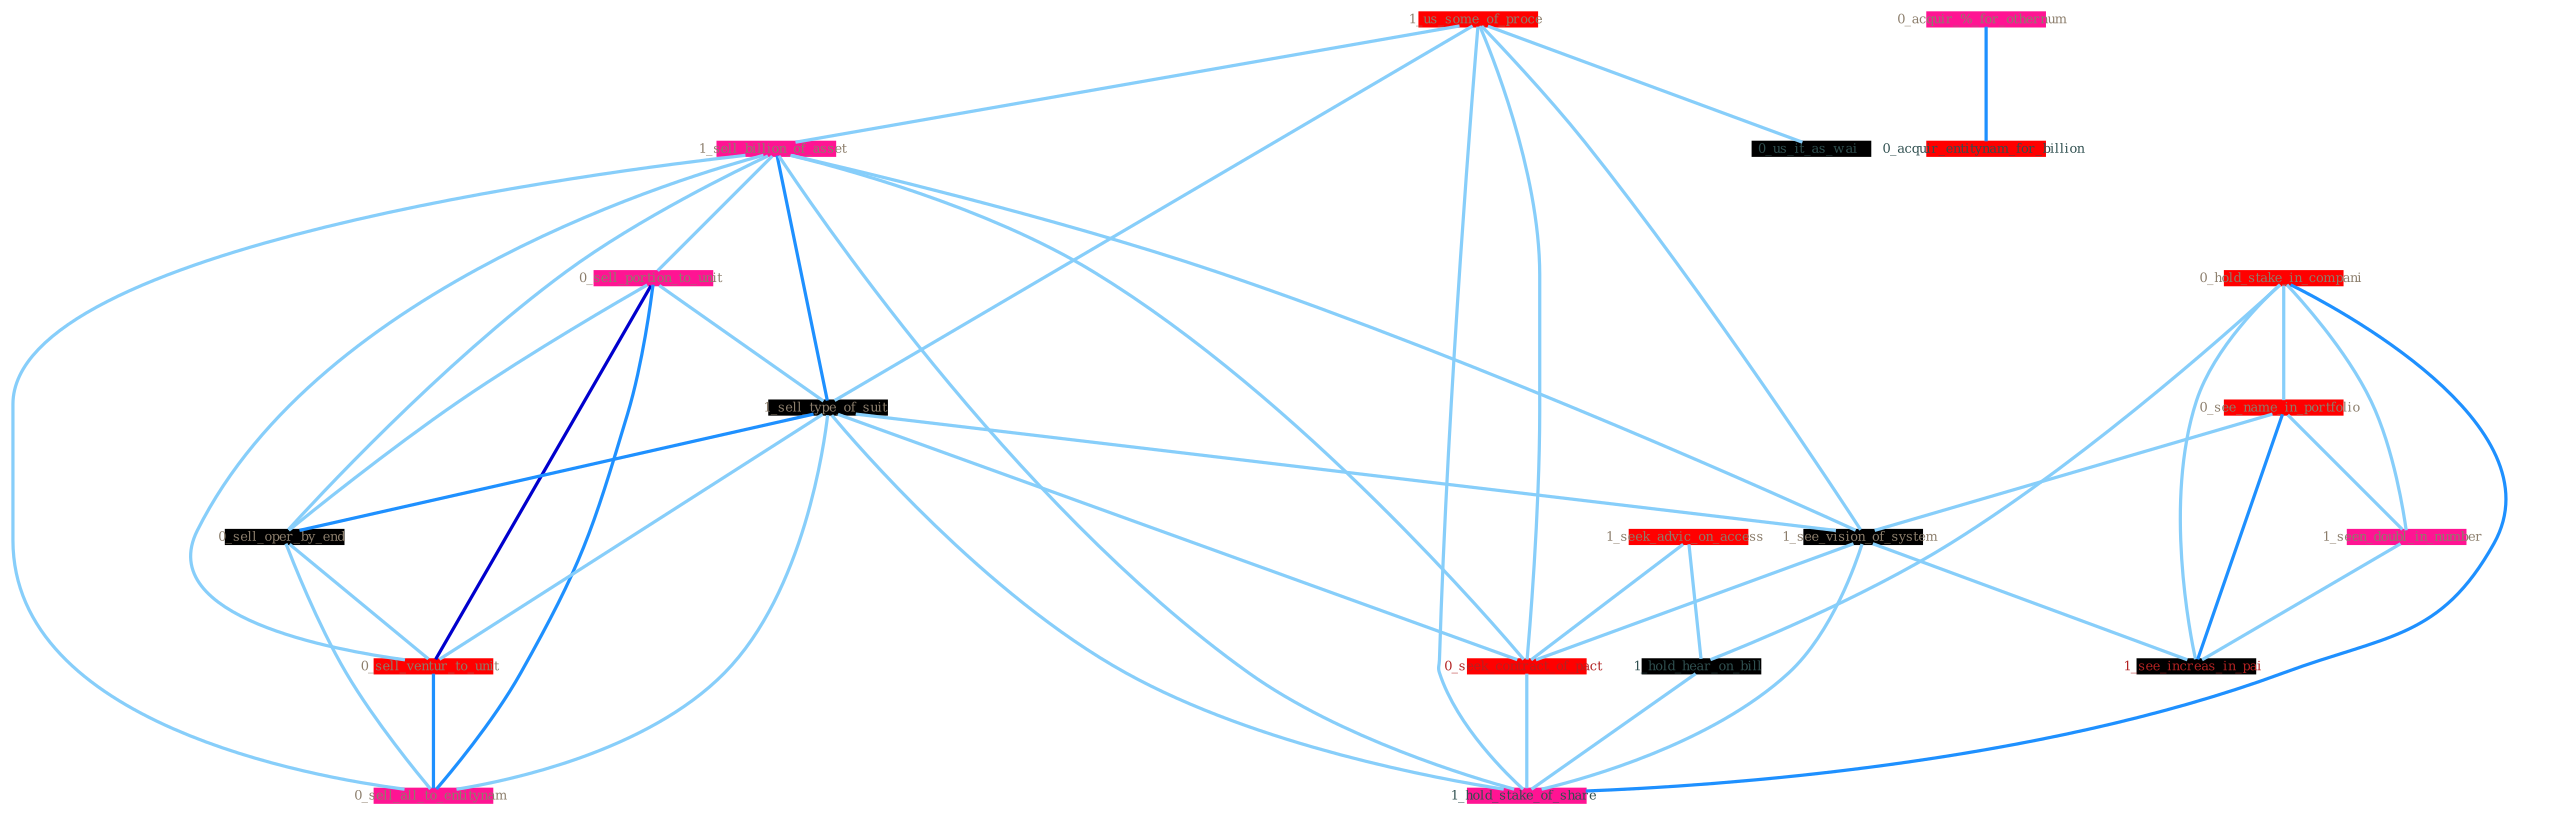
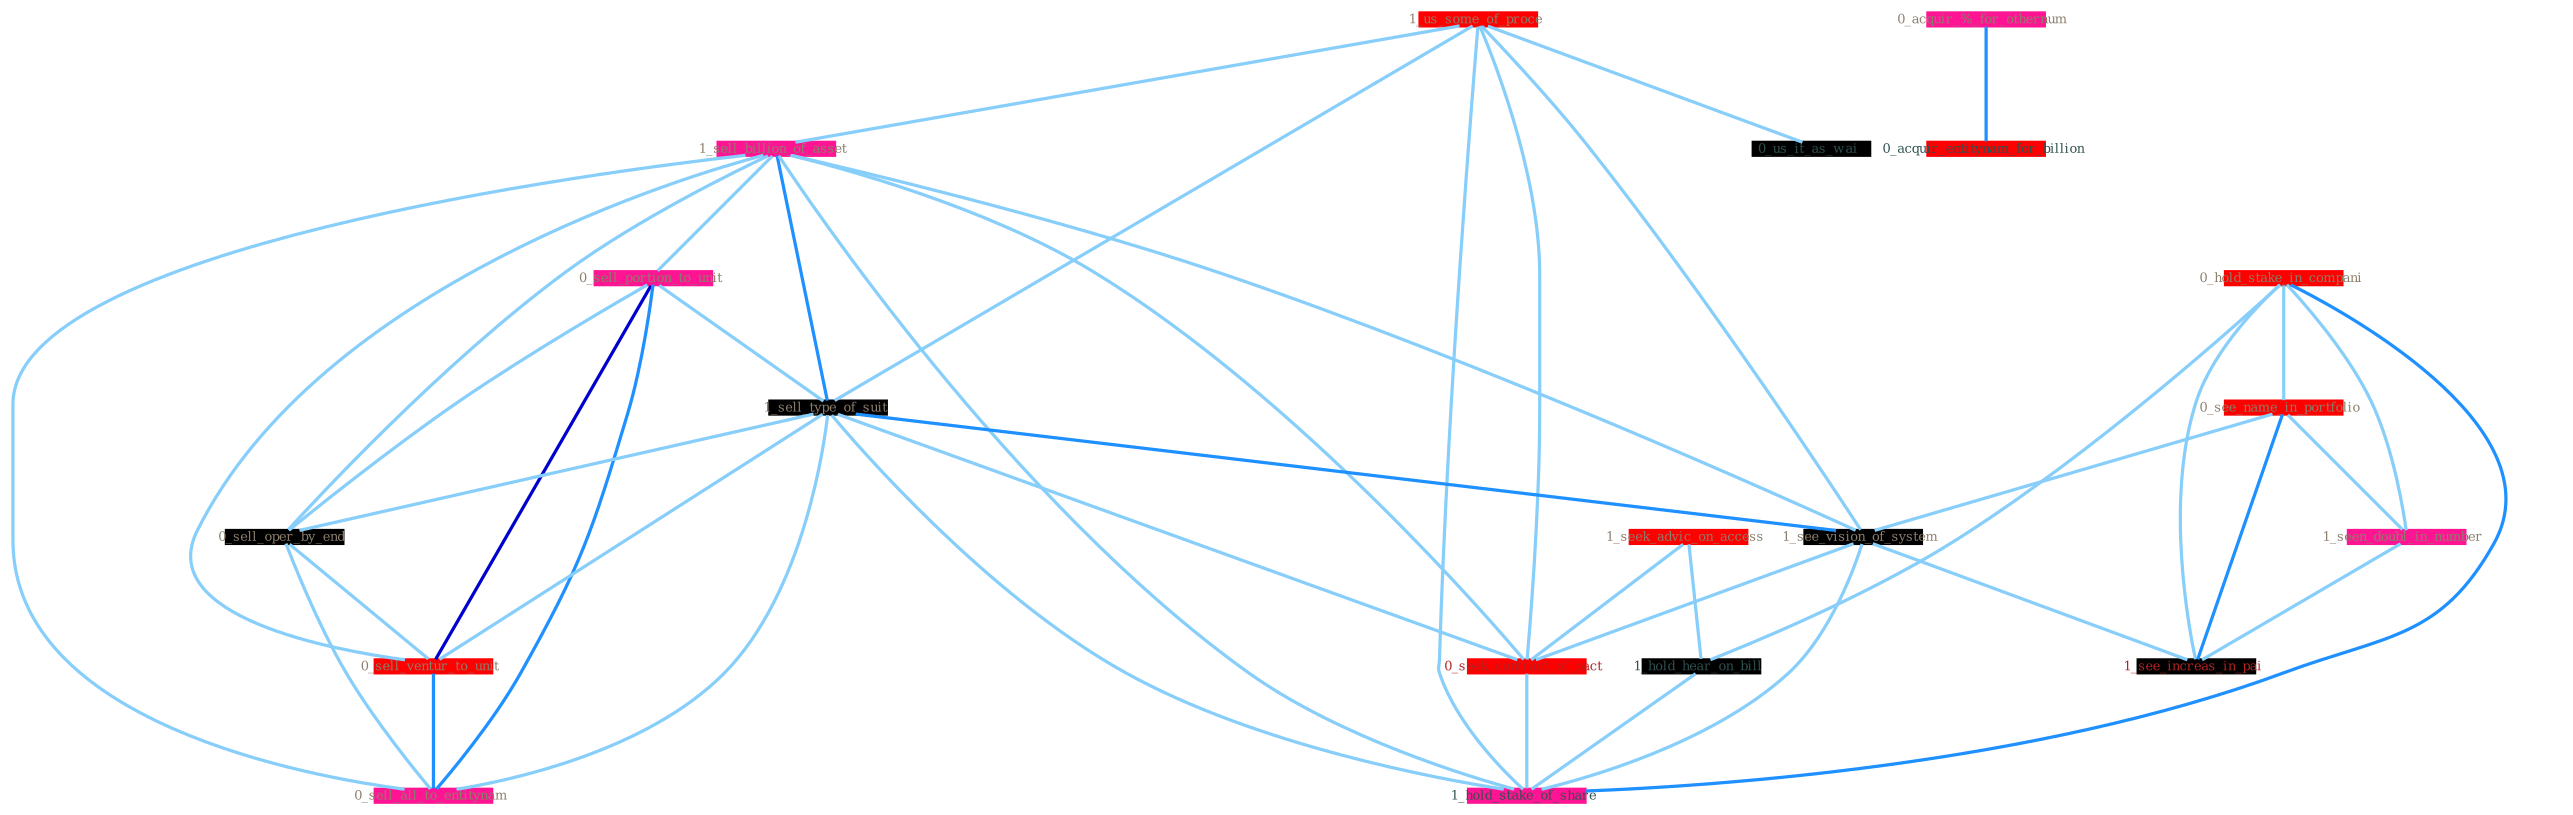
edge "1_sell_type_of_suit" -- "1_see_vision_of_system": color #87cefa -> #1e90ff
edge "1_sell_type_of_suit" -- "0_sell_oper_by_end": color #1e90ff -> #87cefa
